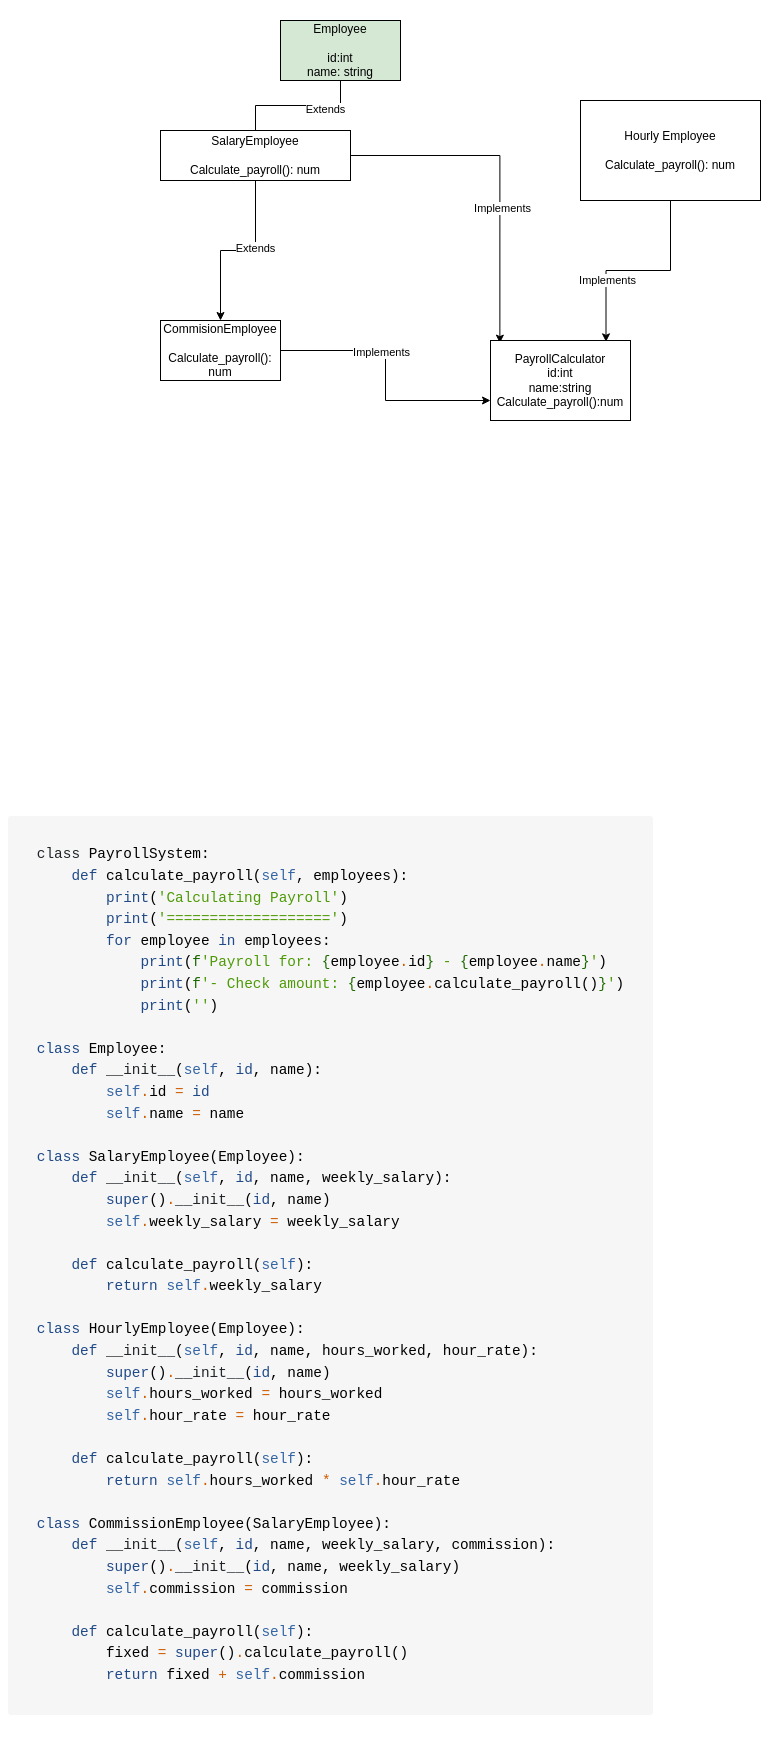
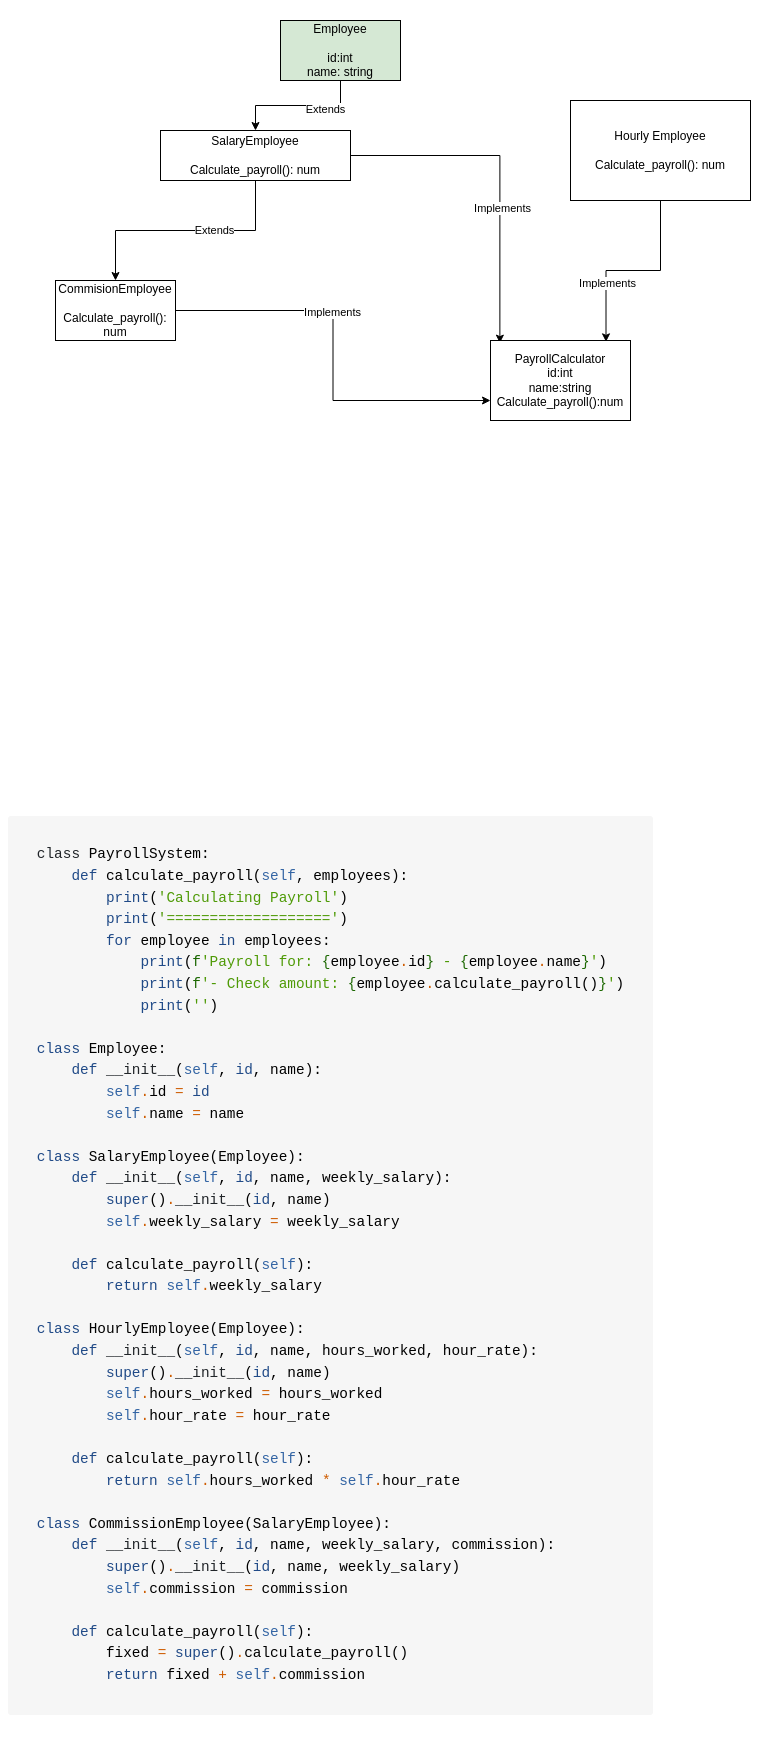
edge "Employee id:int name: string" -- "SalaryEmployee Calculate_payroll(): num": arrowhead none -> classic
node "Hourly Employee Calculate_payroll(): num": moved (671, 151) -> (661, 151)
node "CommisionEmployee Calculate_payroll(): num": moved (221, 351) -> (116, 311)
